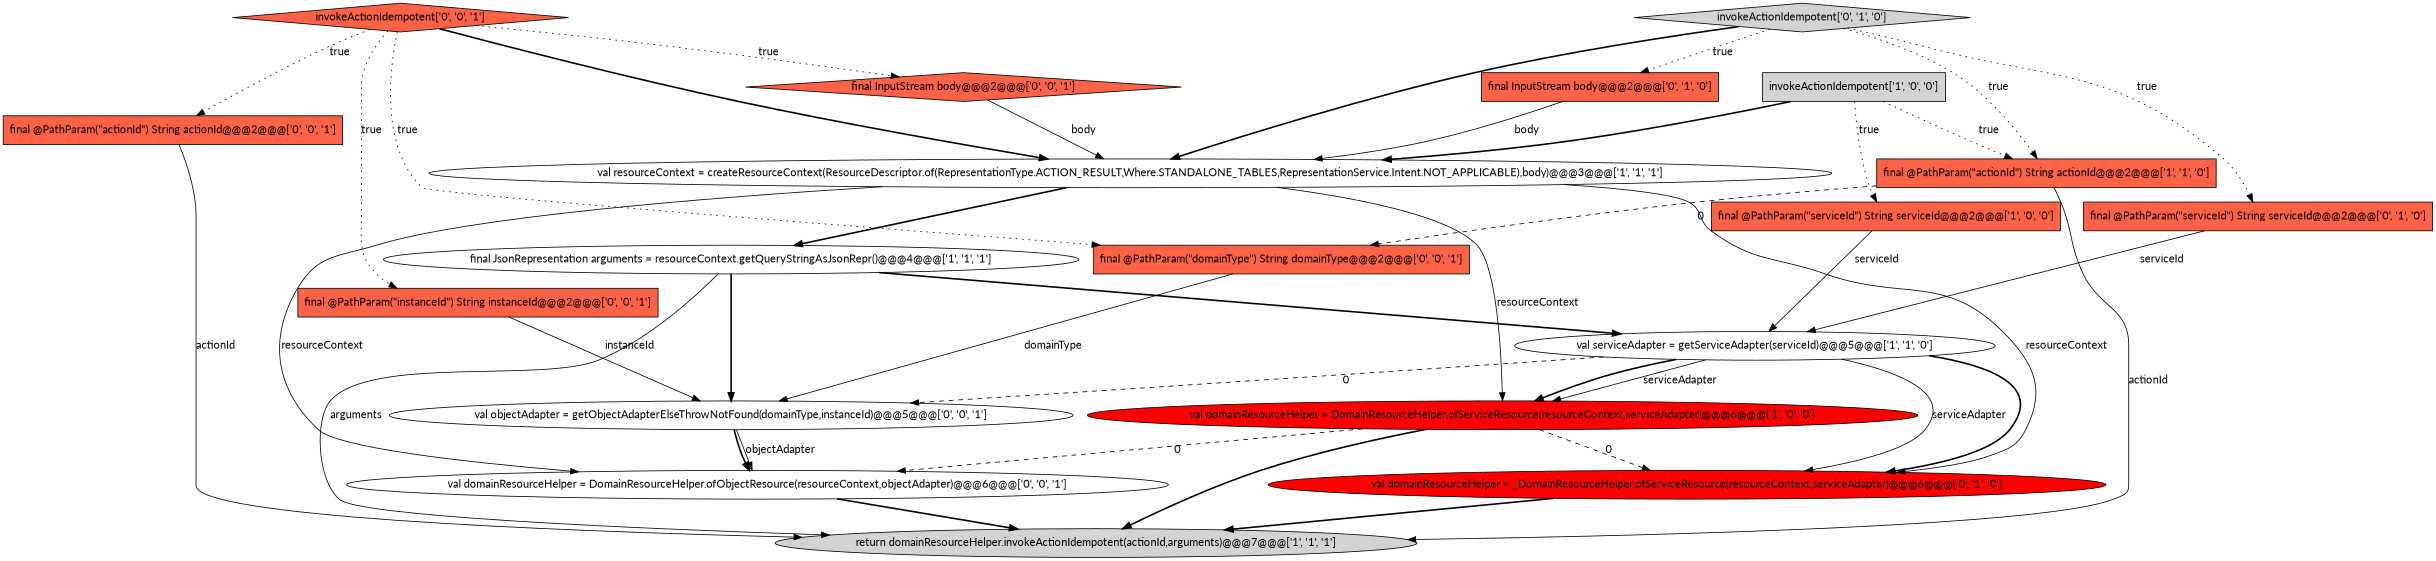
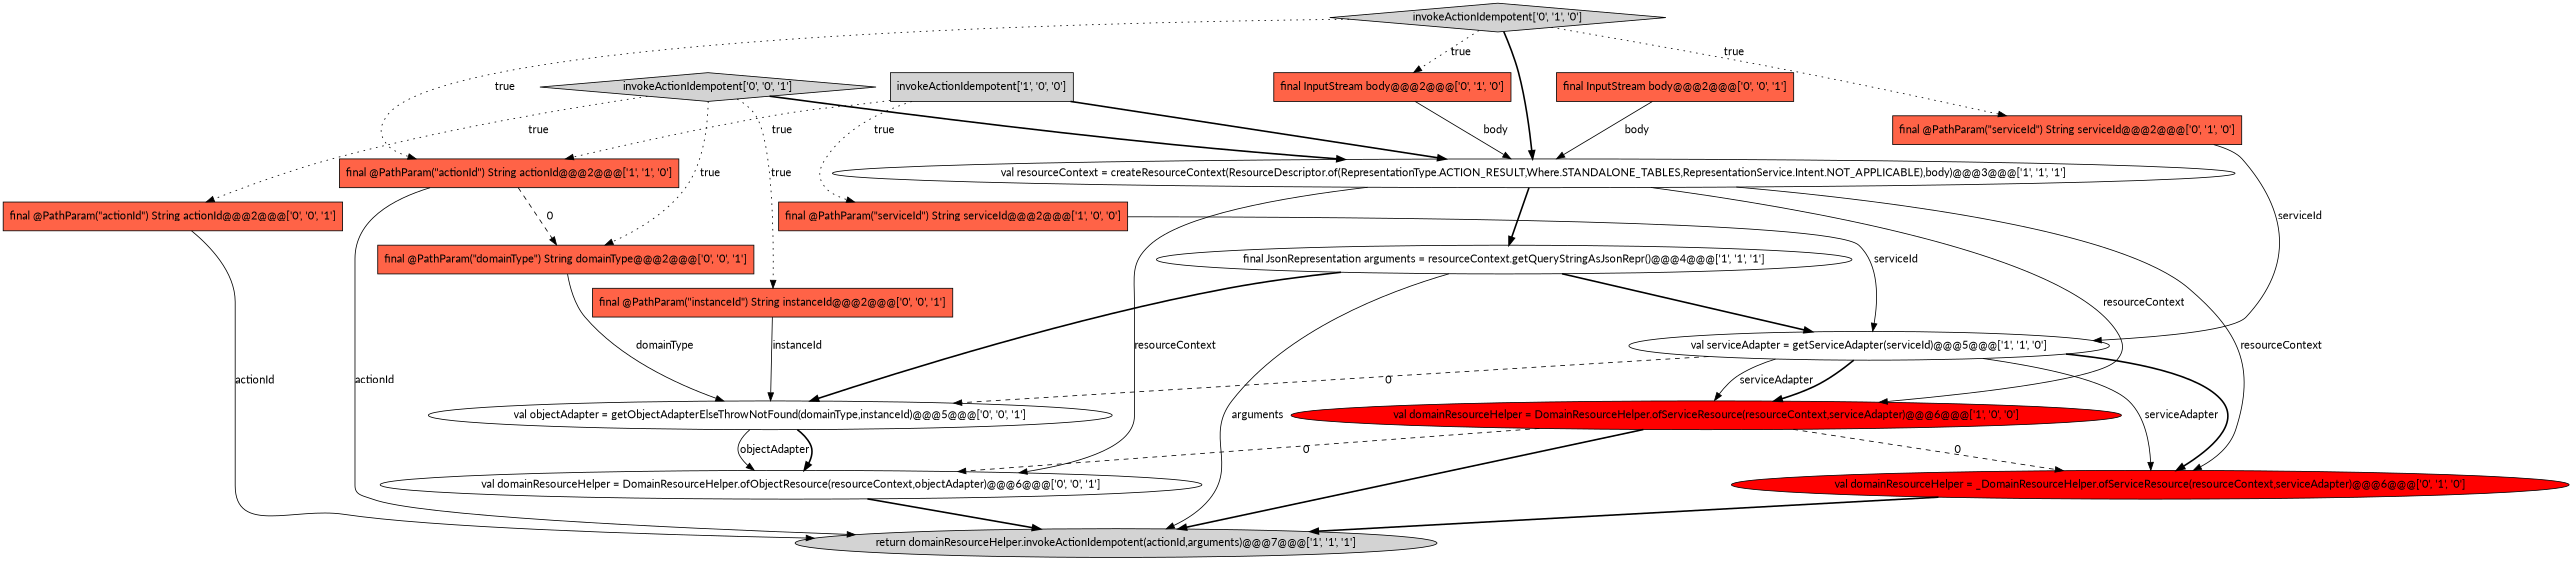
node "invokeActionIdempotent['0', '0', '1']": fillcolor tomato -> lightgray
edge "invokeActionIdempotent['0', '0', '1']" -> "final InputStream body@@@2@@@['0', '0', '1']": removed, label "true"
node "final InputStream body@@@2@@@['0', '0', '1']": shape diamond -> box
